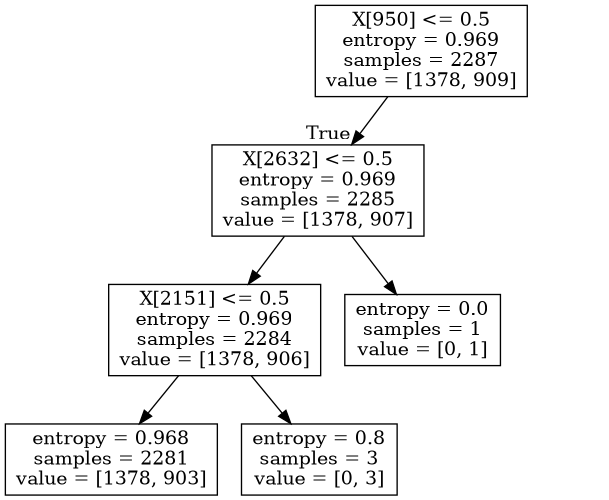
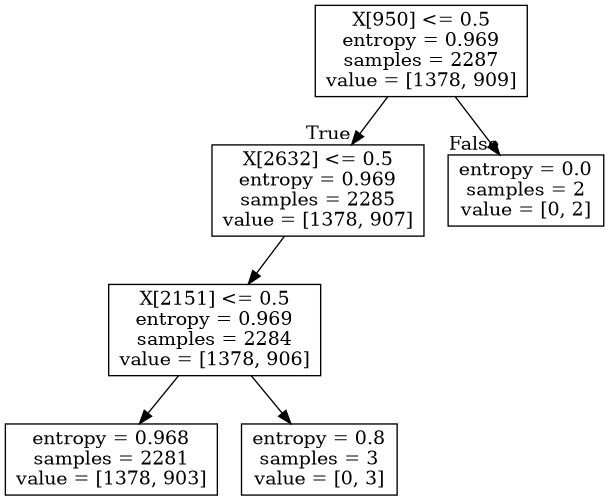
node "entropy = 0.0 samples = 2 value = [0, 2]": added
node "entropy = 0.0 samples = 1 value = [0, 1]": removed
